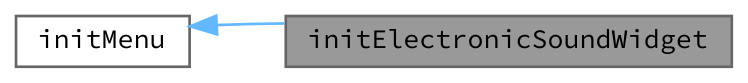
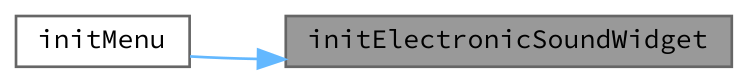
edge "initElectronicSoundWidget" -> "initMenu": reversed
